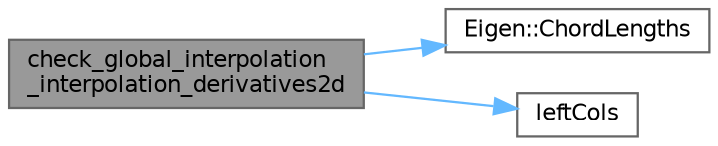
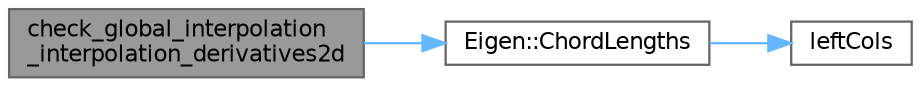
edge "check_global_interpolation _interpolation_derivatives2d" -> "leftCols": now "Eigen::ChordLengths" -> "leftCols"
